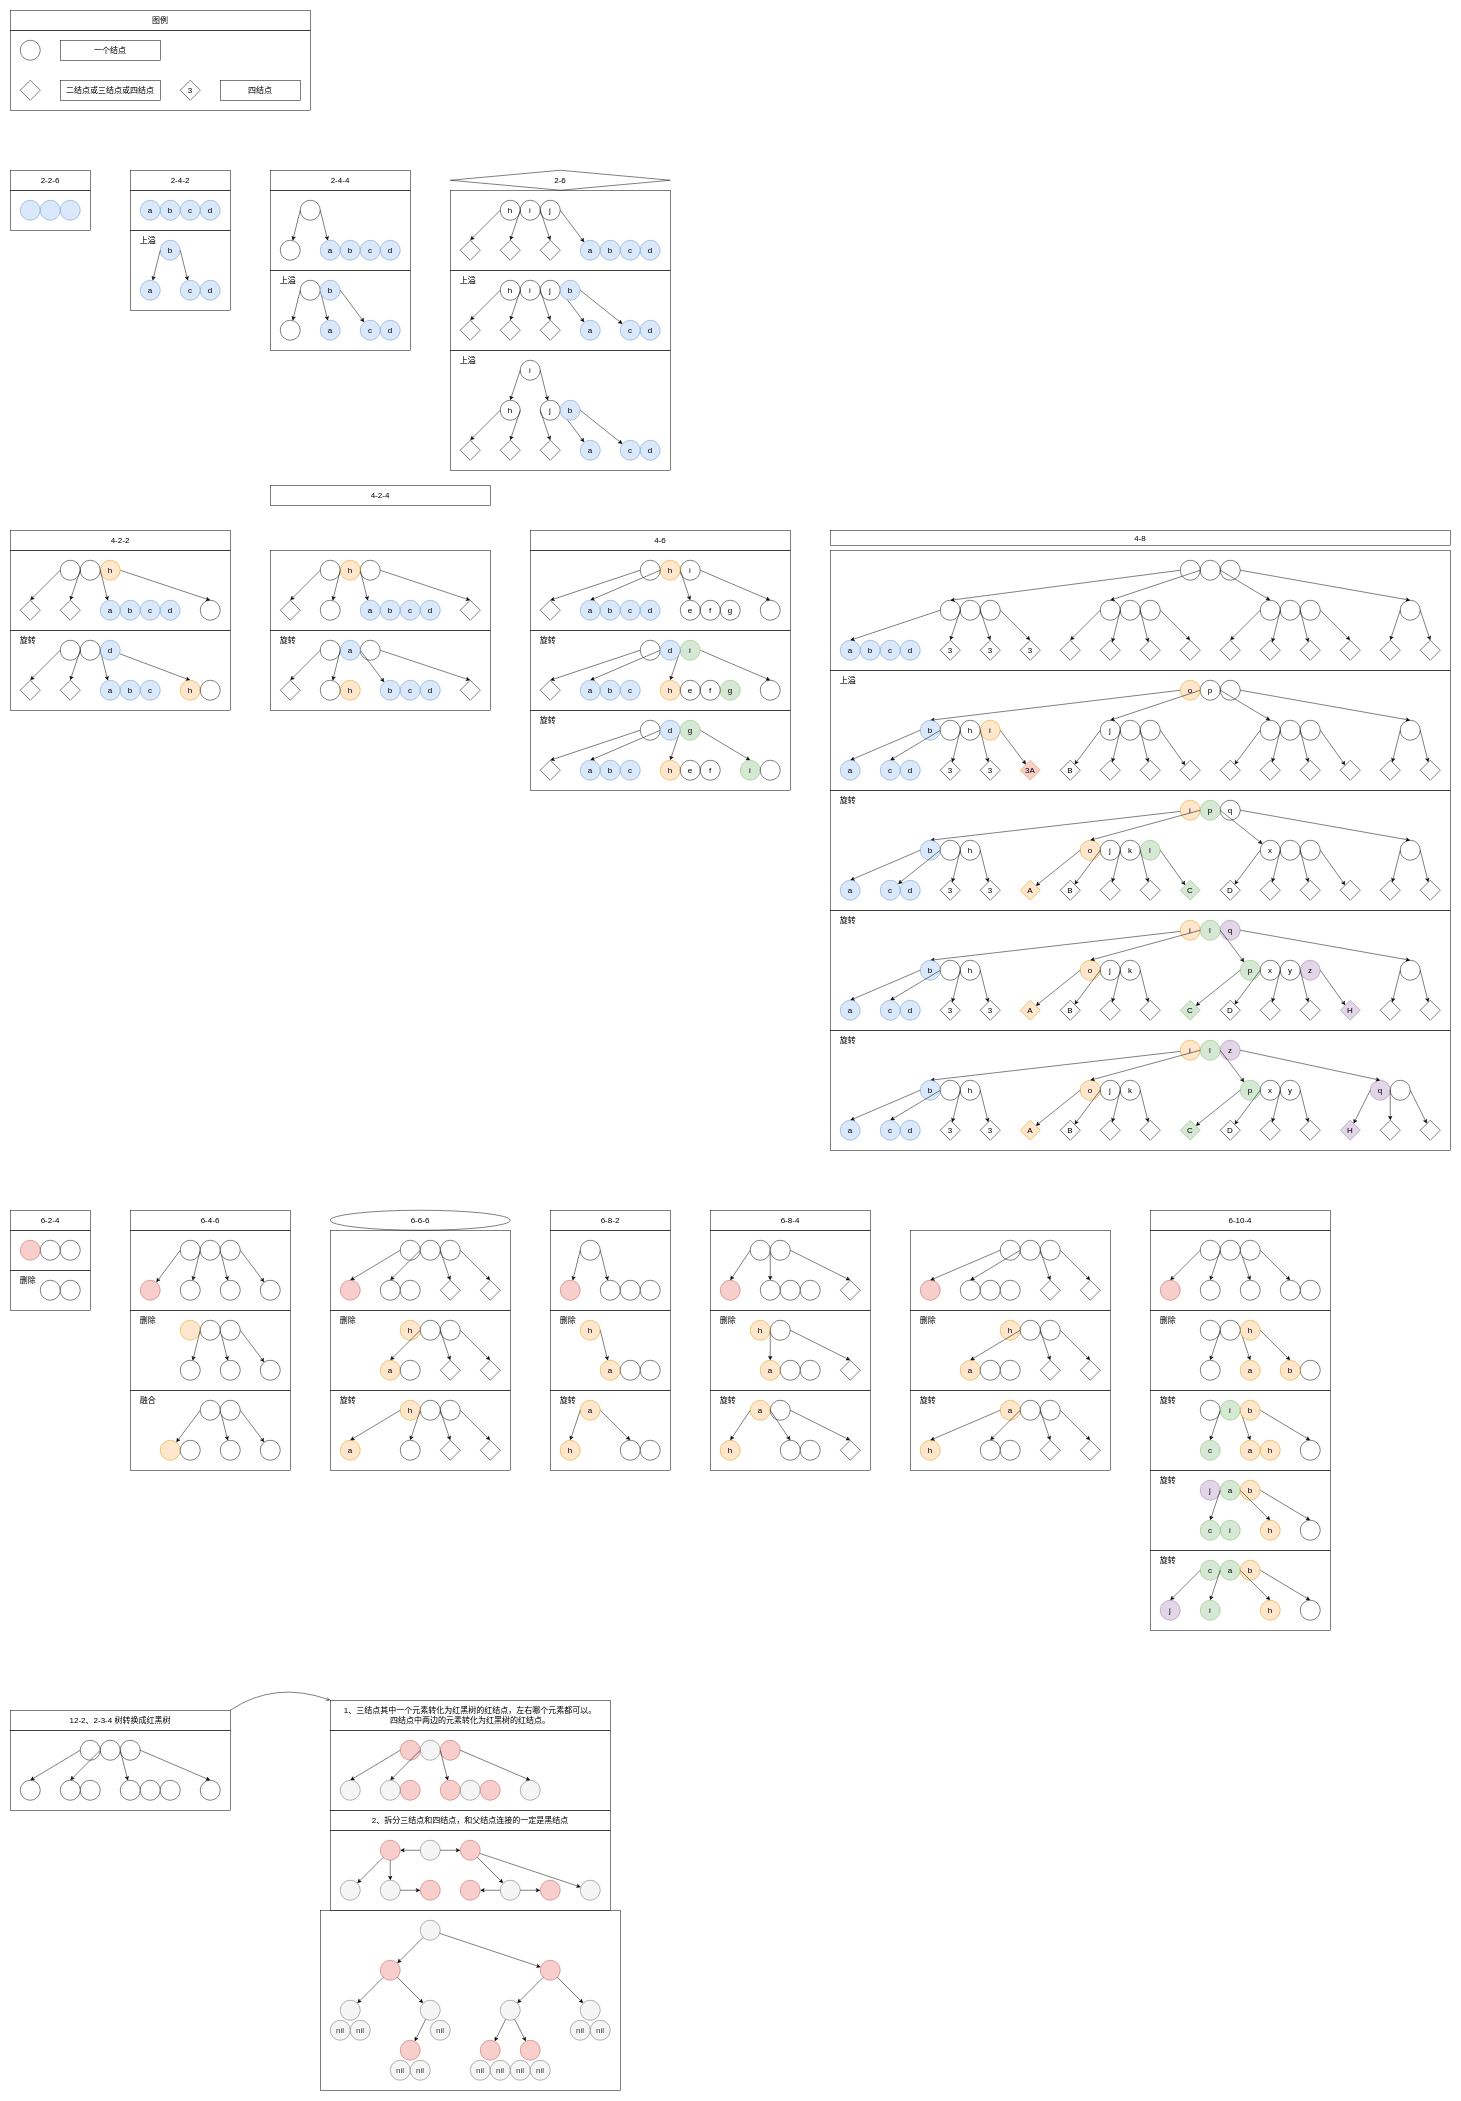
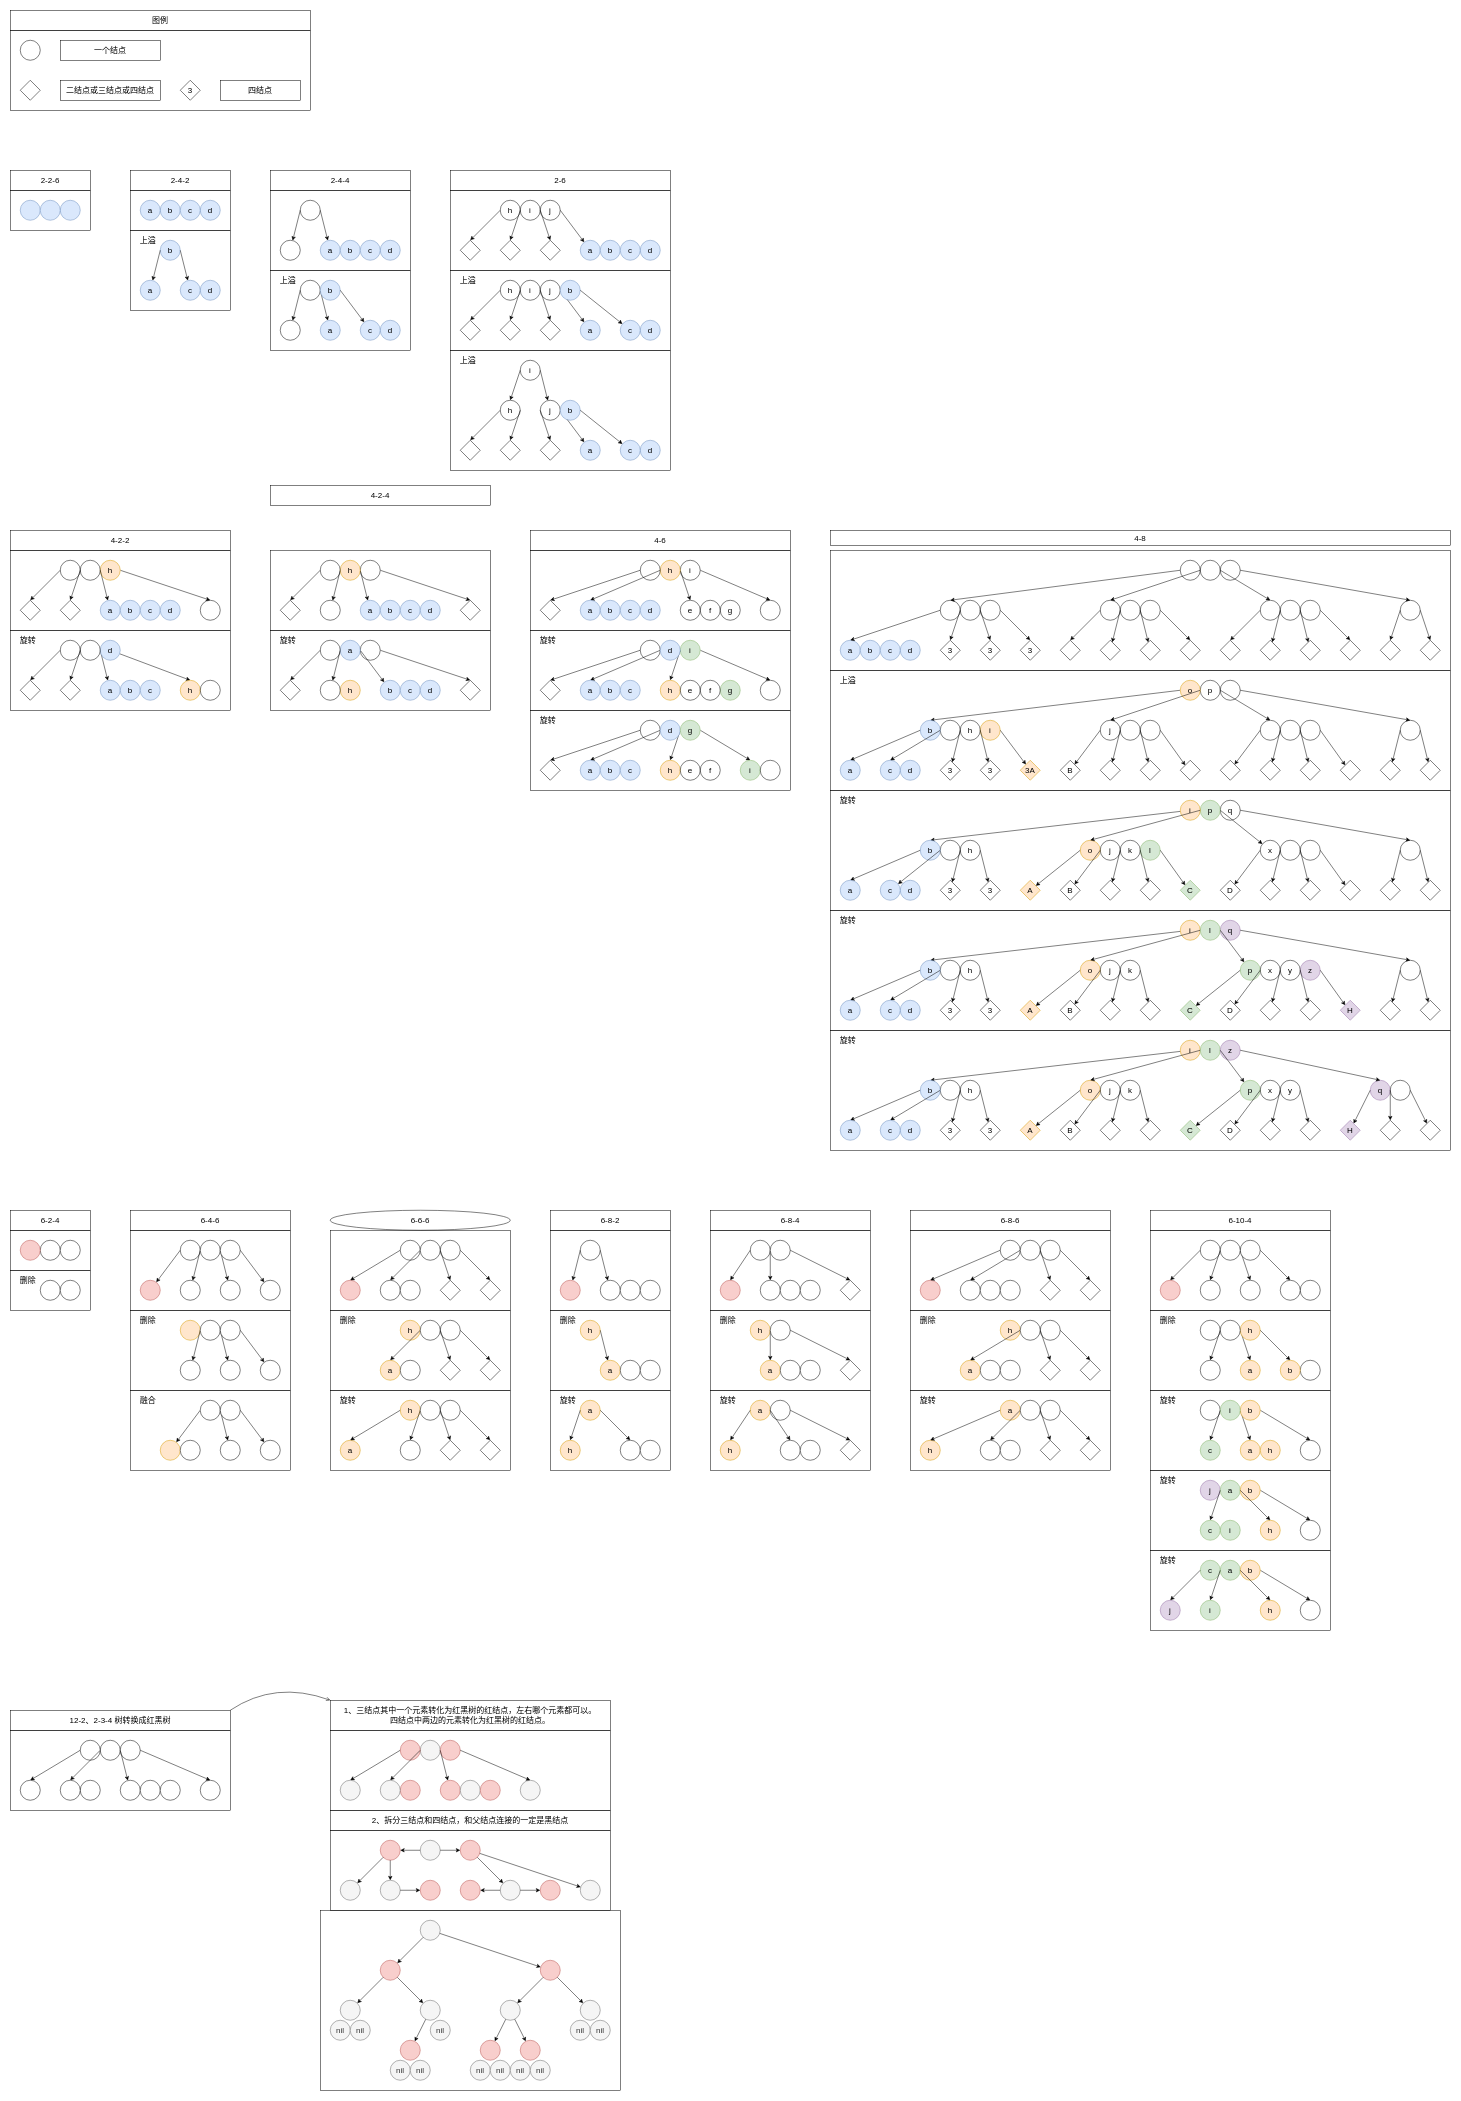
node "2-6": shape diamond -> rectangle
node "3A": fillcolor #f8cecc -> #ffe6cc
node "6-8-6": added
